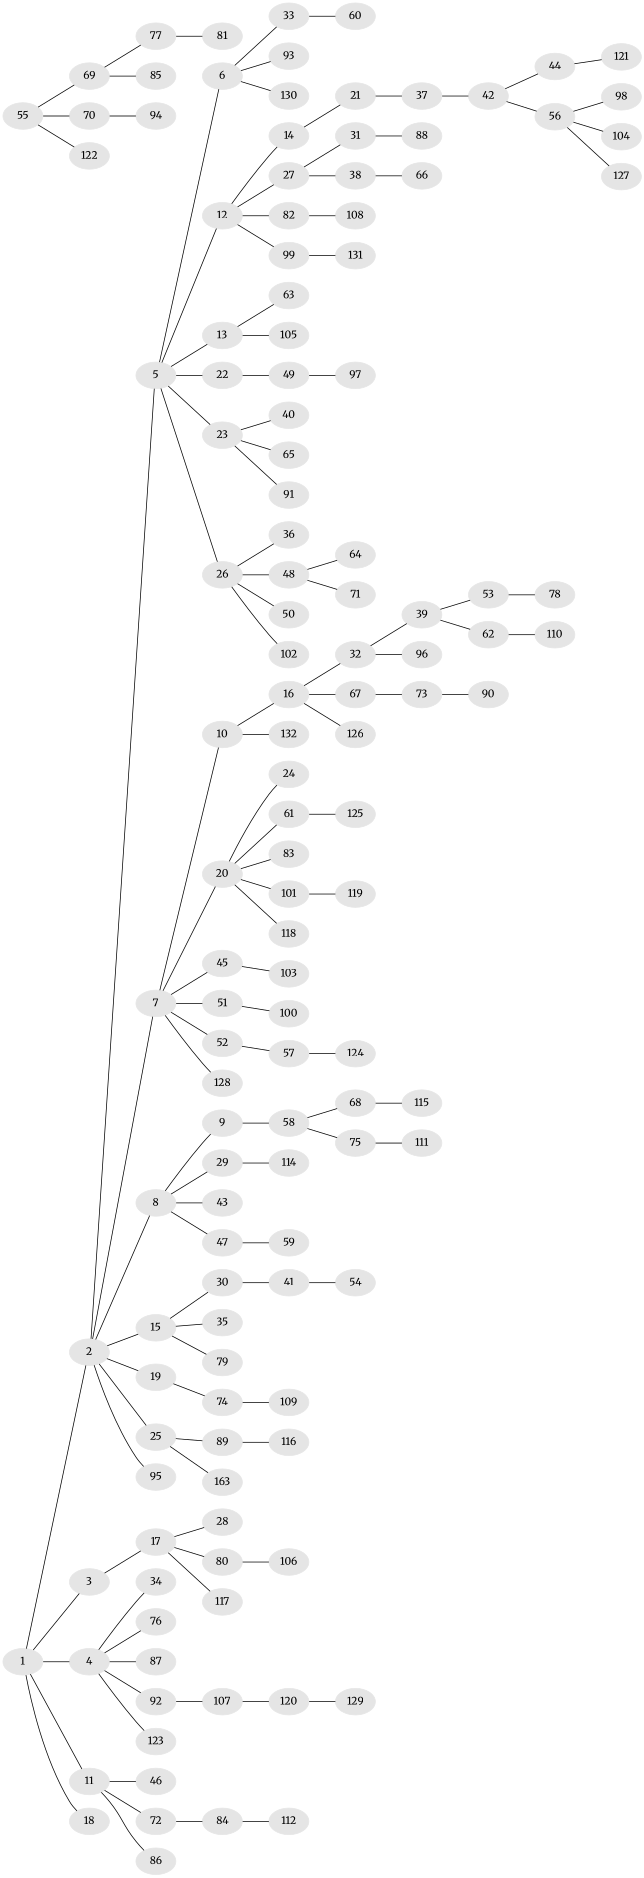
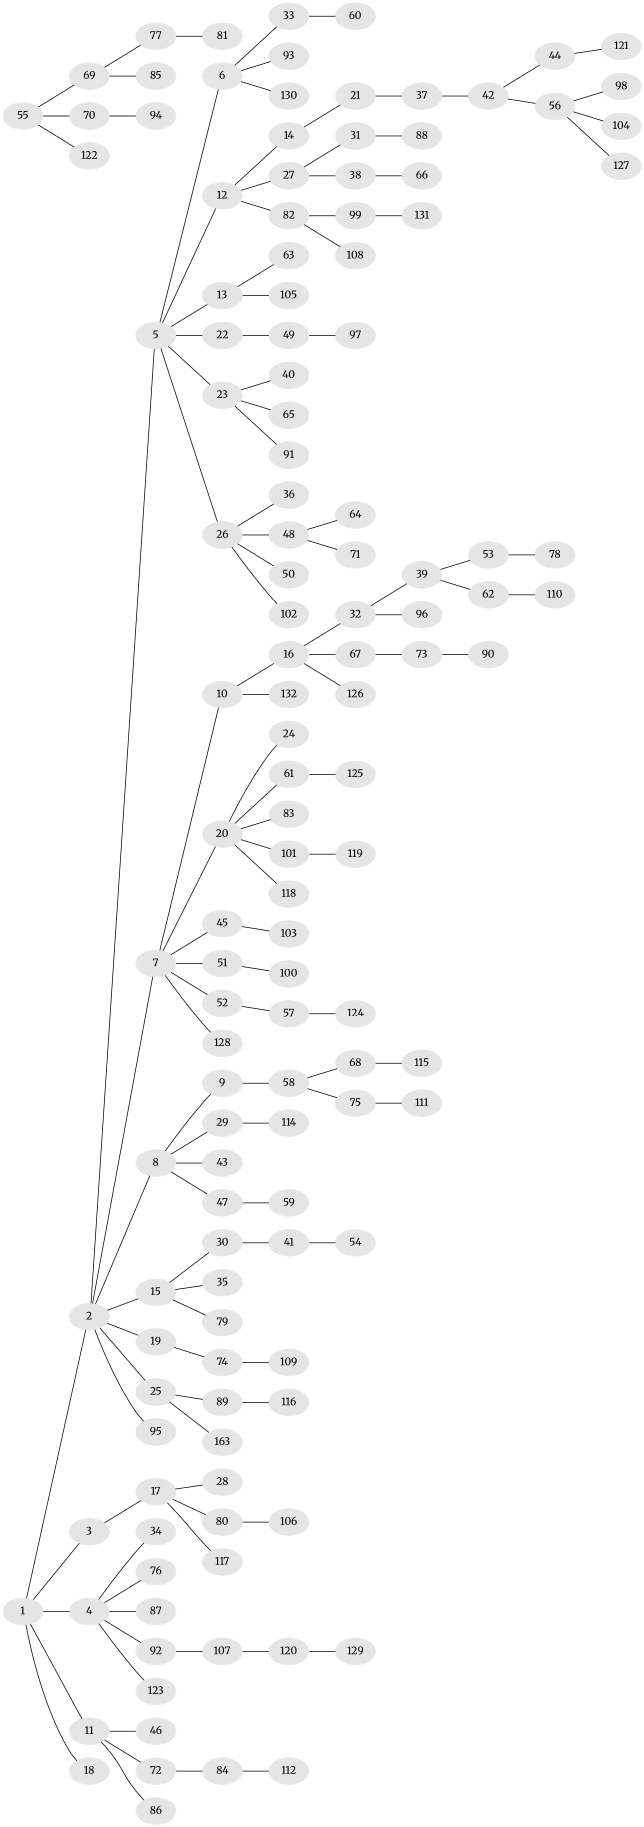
edge "12" -- "99": now "82" -- "99"
